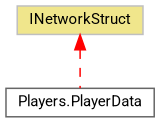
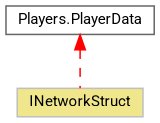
edge "Players.PlayerData" -> "INetworkStruct": reversed
